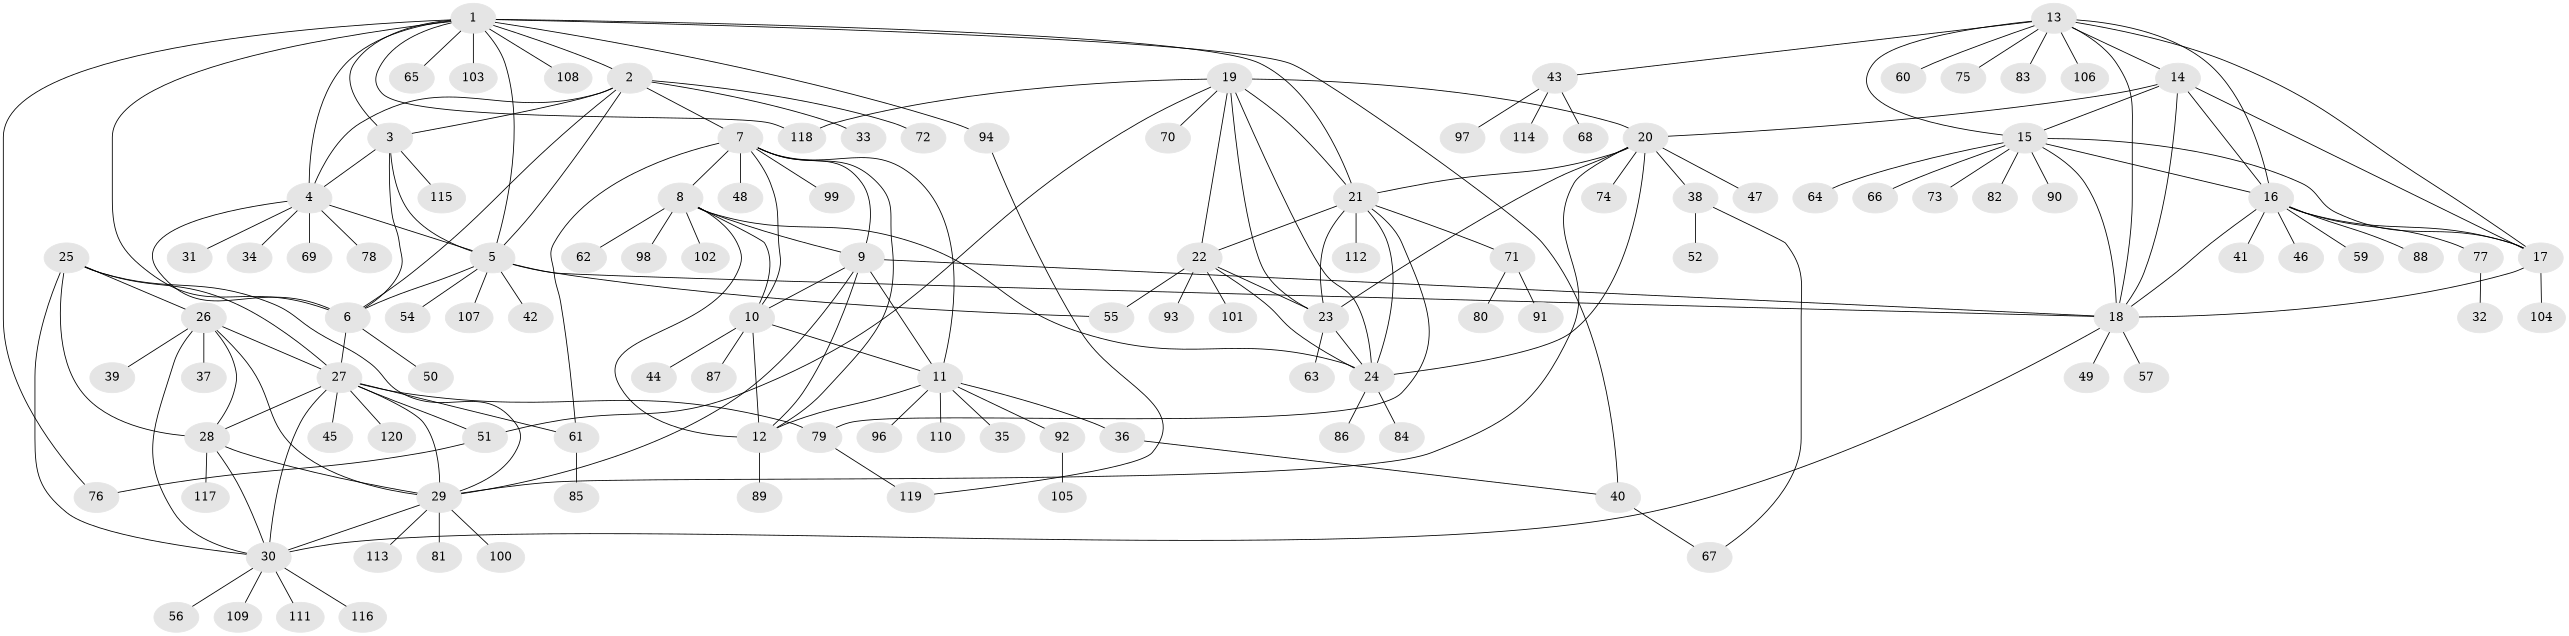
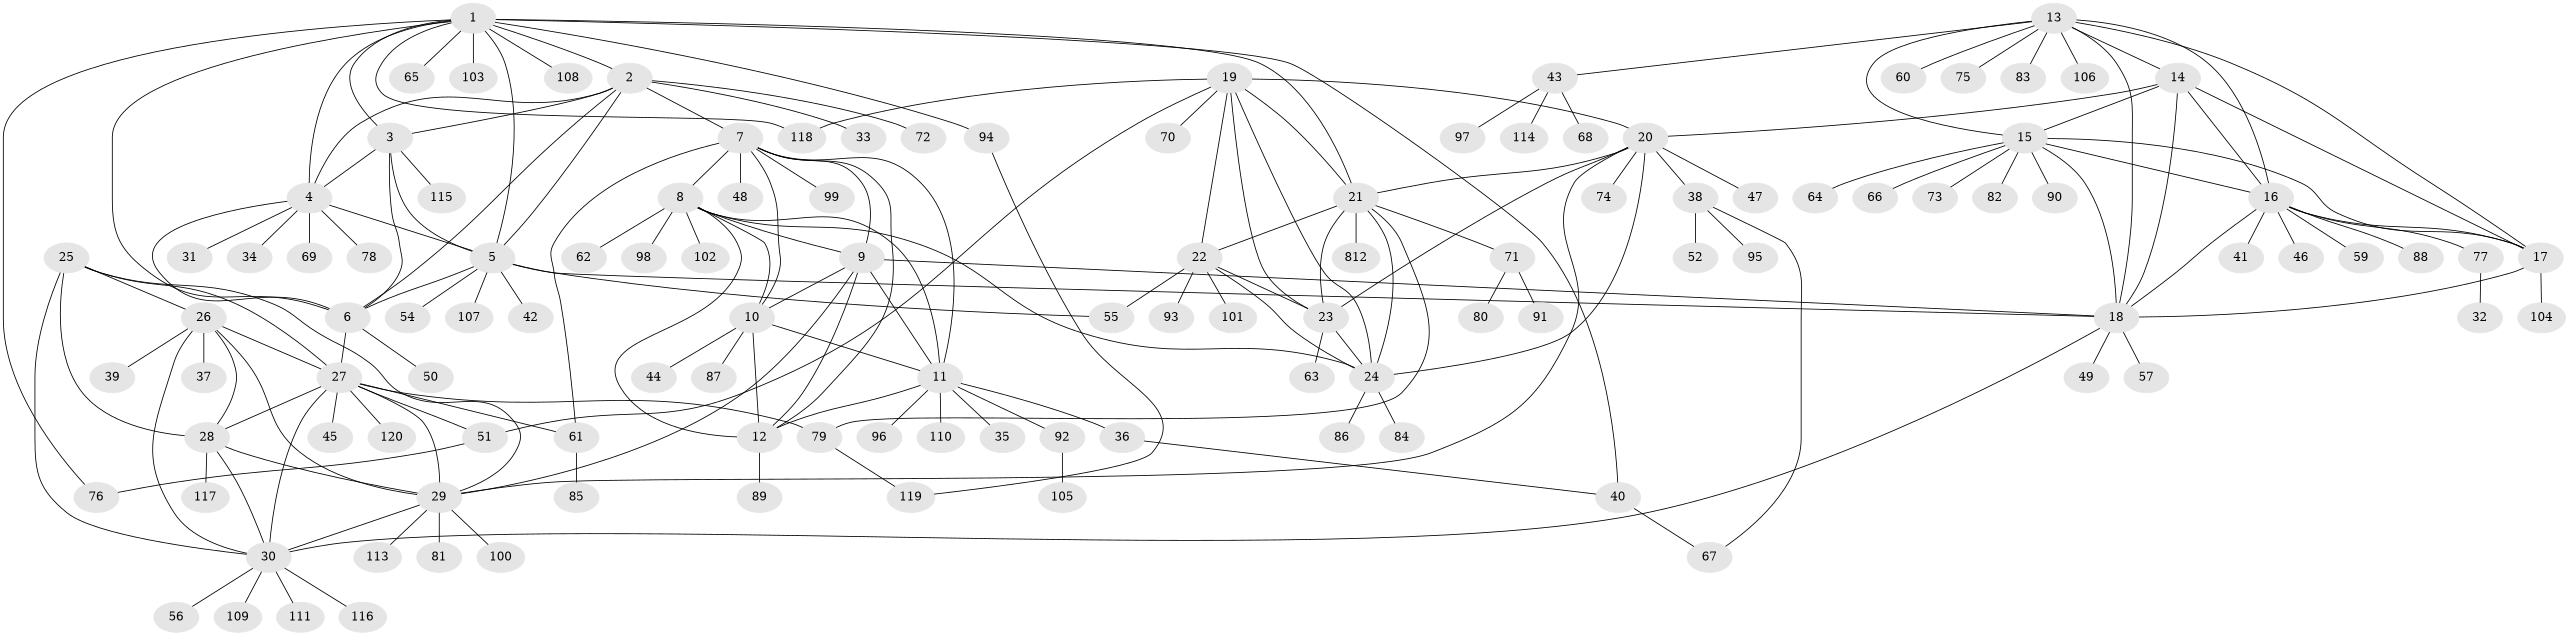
edge "8" -- "11": added
node "112": label "112" -> "812"
node "95": added
